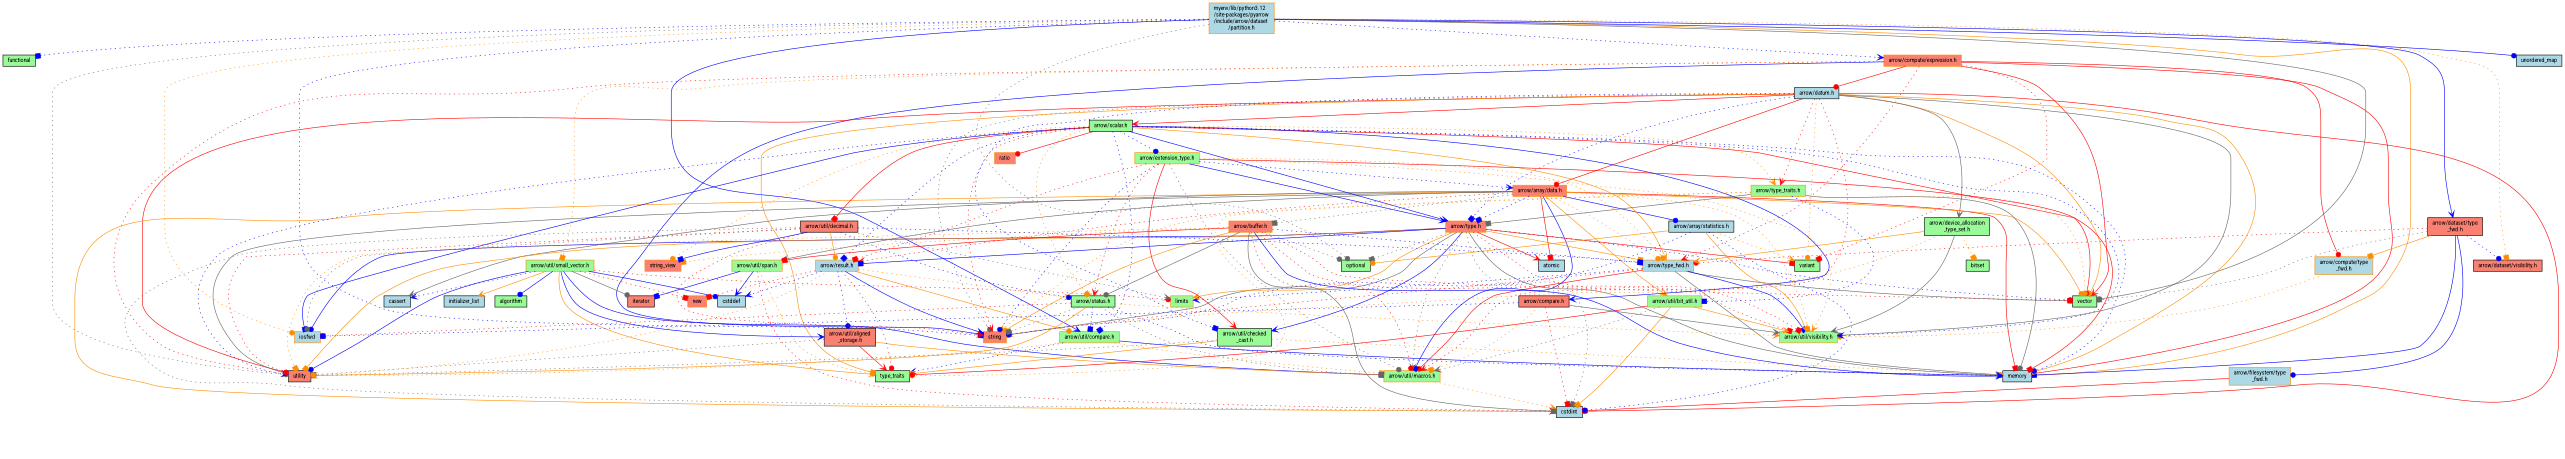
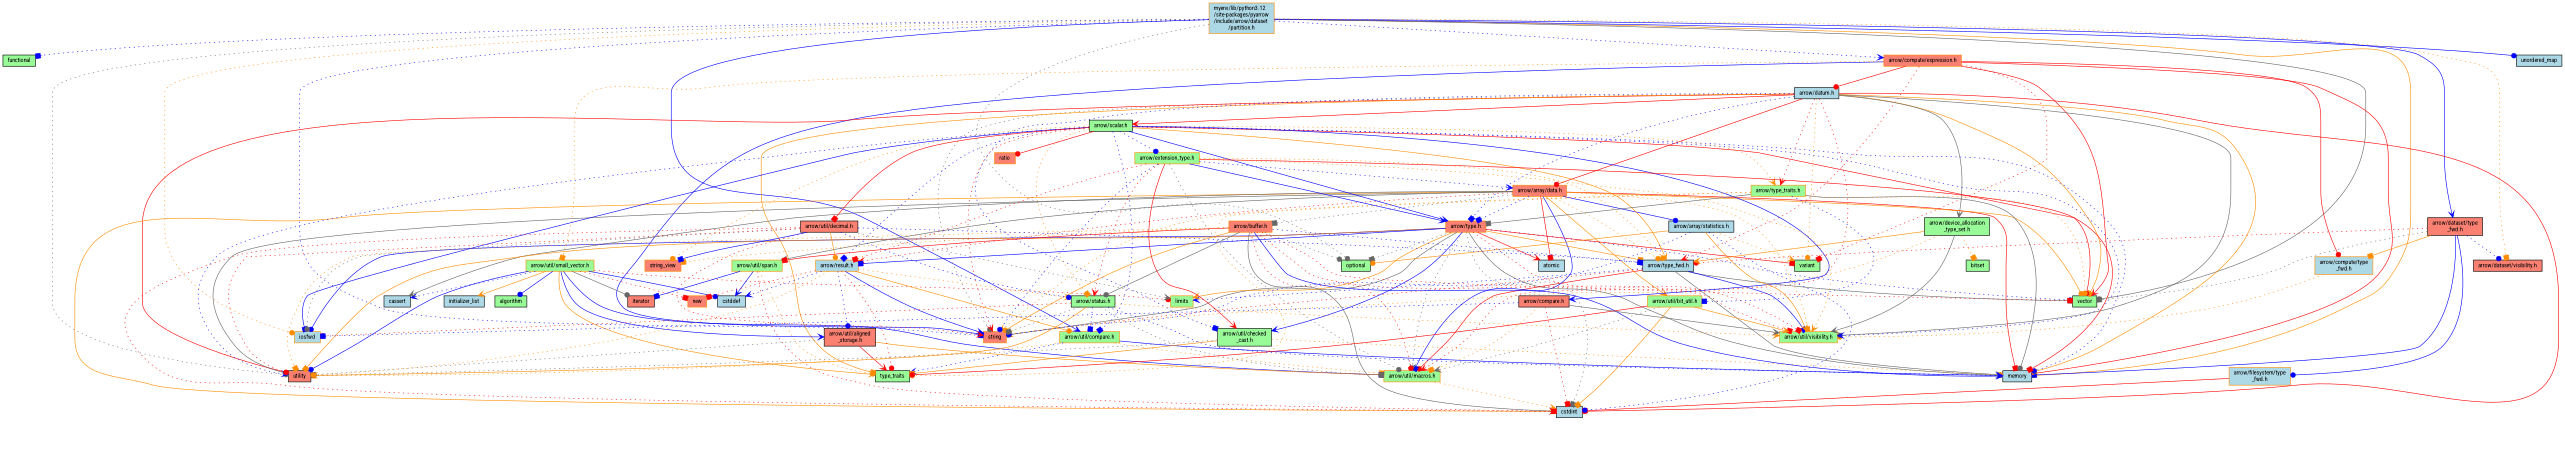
edge "arrow/compute/expression.h" -> "utility": removed
node "arrow/type_fwd.h": color darkorange -> black
edge "arrow/util/decimal.h" -> "cstdint": color gray40 -> red
